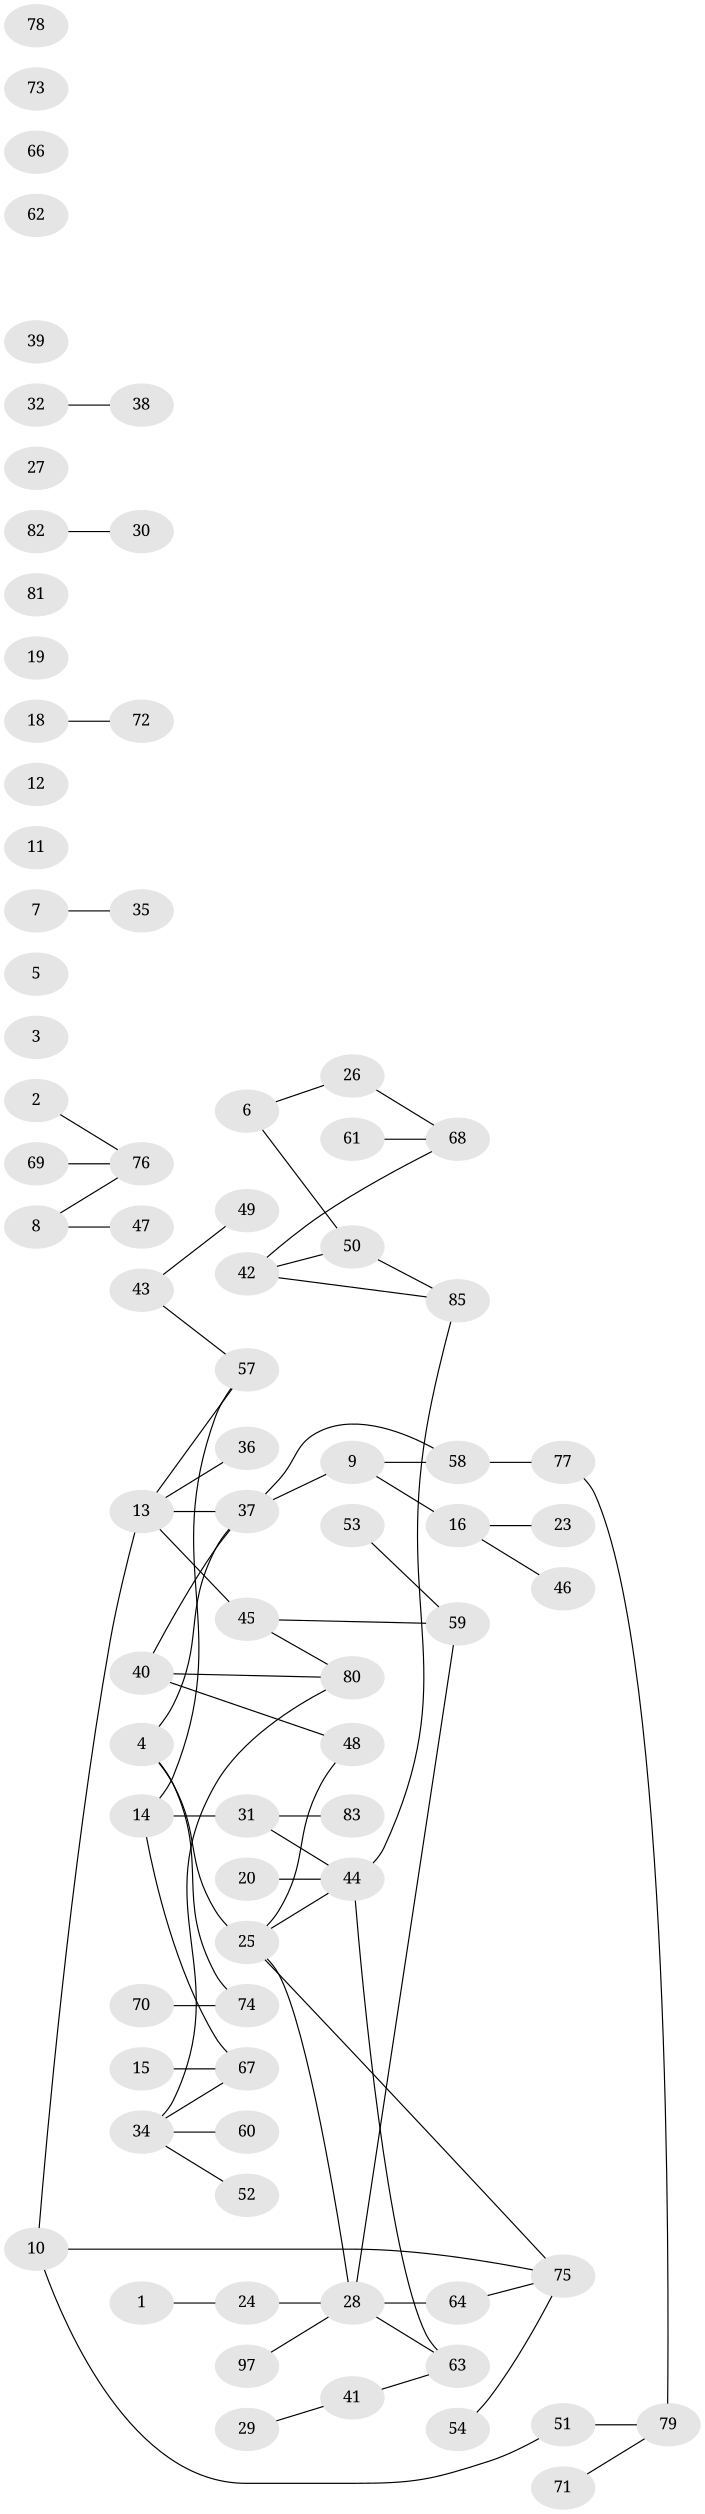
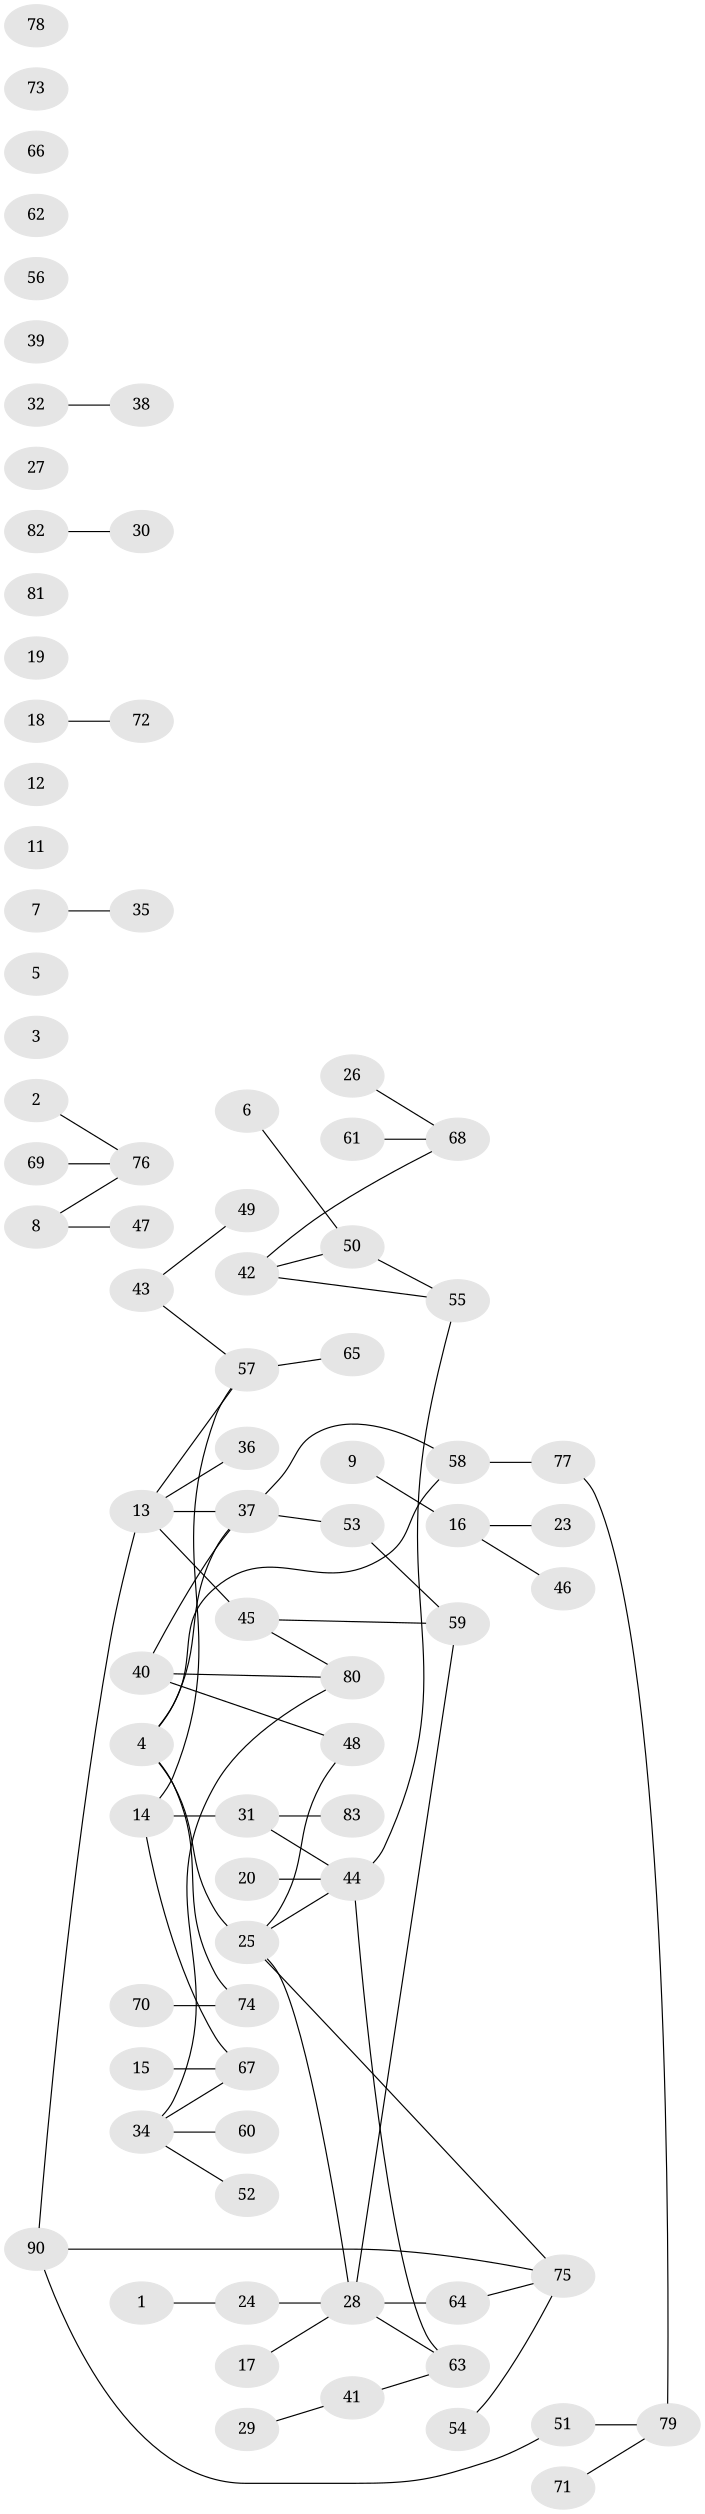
node "56": added
edge "26" -- "6": removed
node "85": label "85" -> "55"
node "65": added
edge "9" -- "58": now "4" -- "58"
edge "9" -- "37": now "53" -- "37"
node "10": label "10" -> "90"
node "97": label "97" -> "17"
